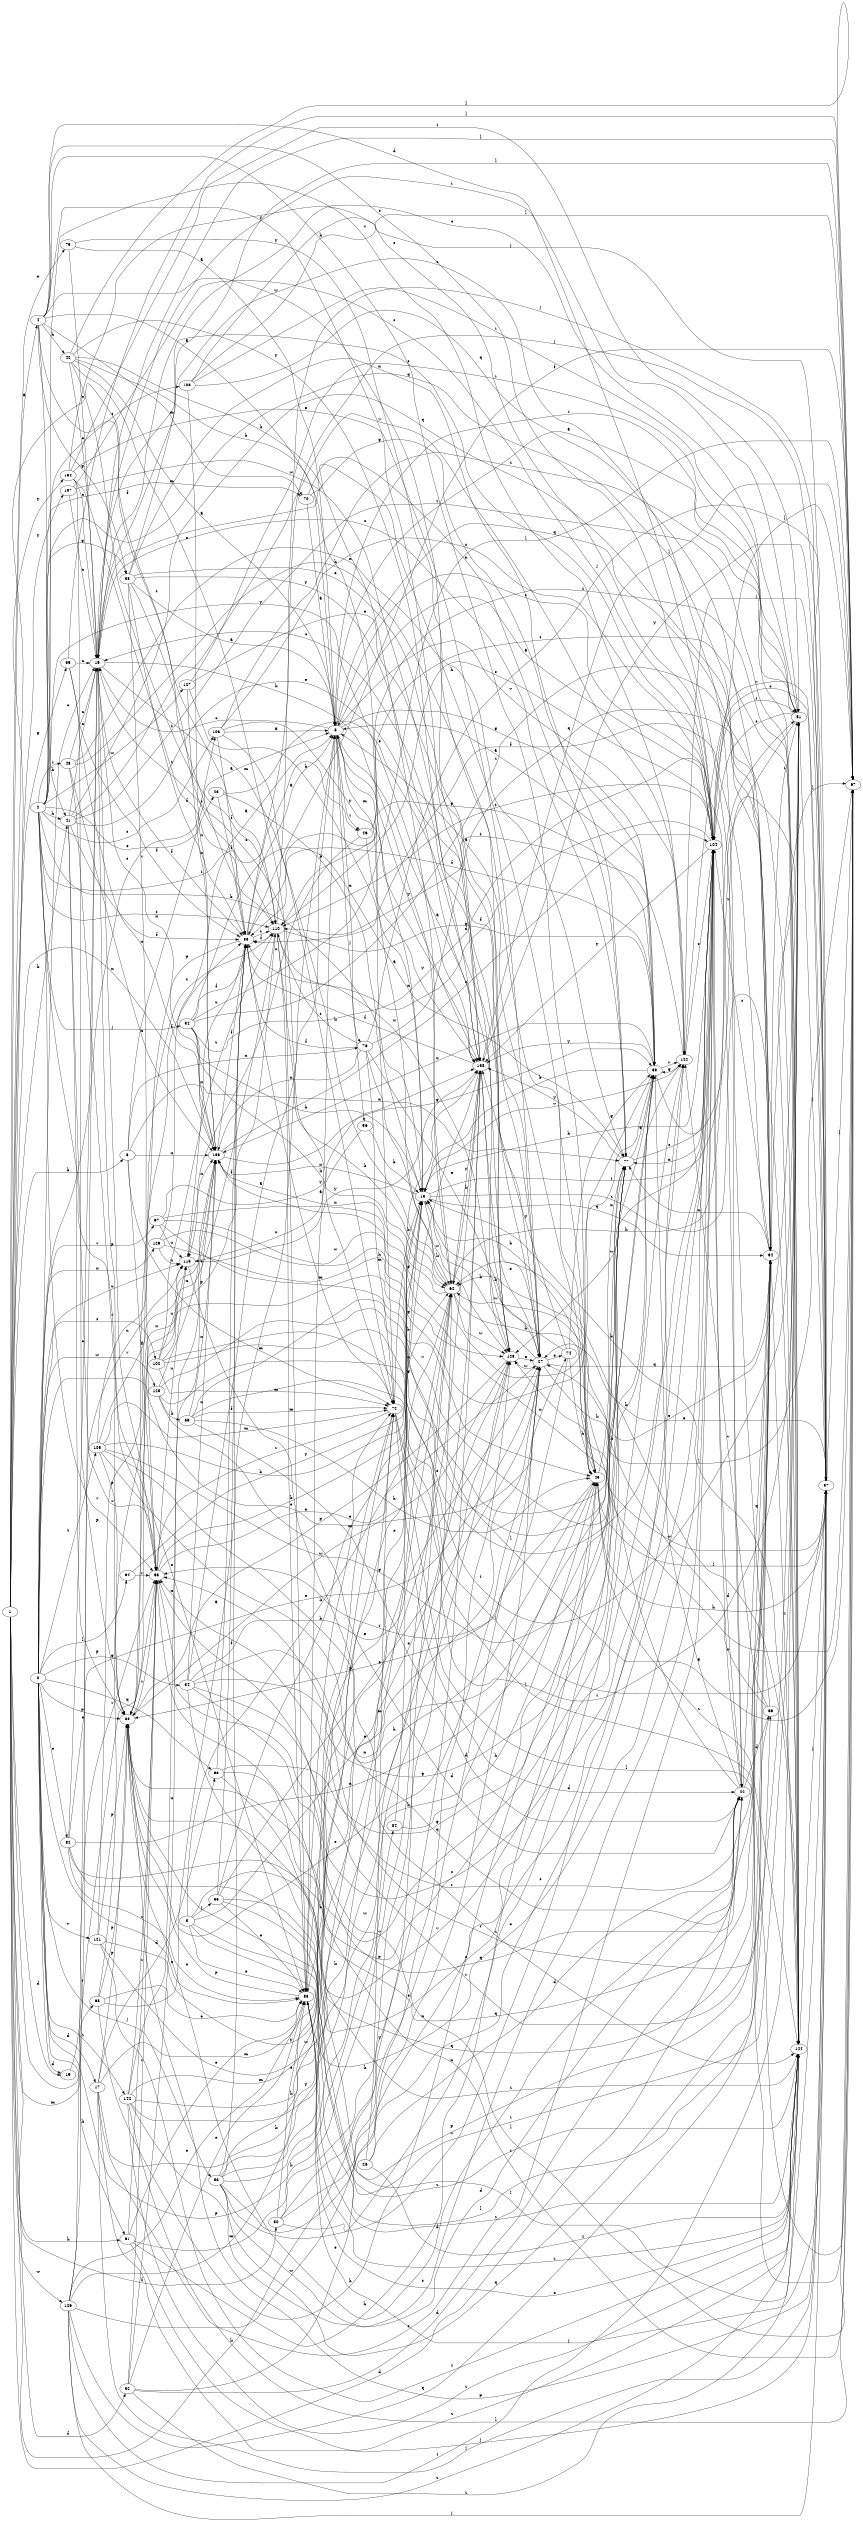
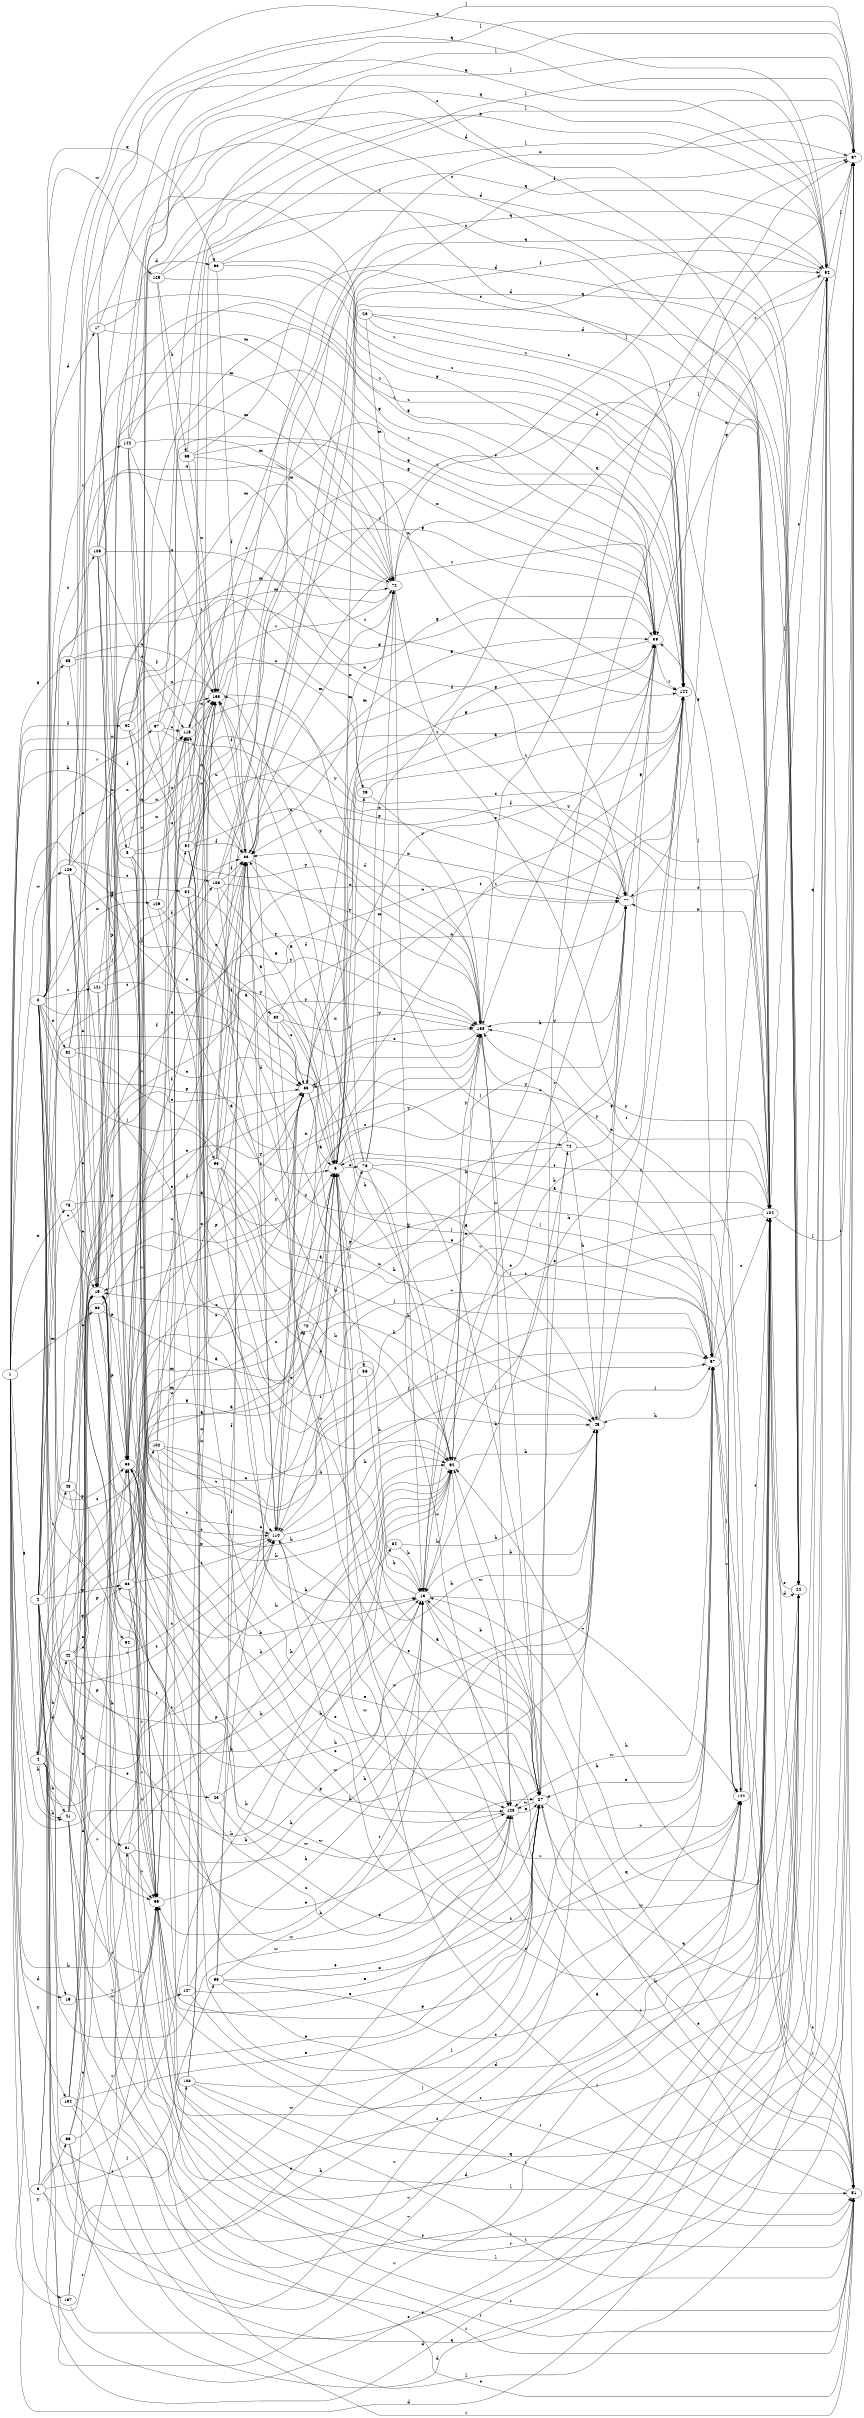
edge "62" -> "5": removed, label "a"
edge "39" -> "122": now "27" -> "122"
edge "48" -> "95": label "r" -> "b"
edge "128" -> "83": removed, label "o"
edge "22" -> "66": reversed
